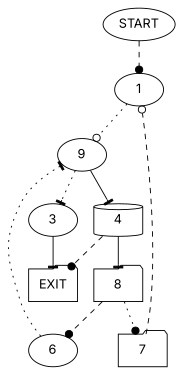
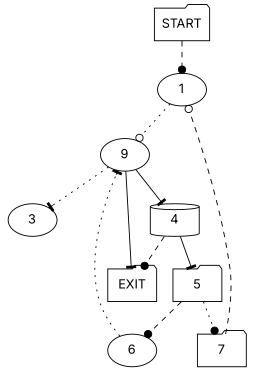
node "START": shape ellipse -> folder
edge "3" -> "EXIT": now "9" -> "EXIT"
node "8": label "8" -> "5"
